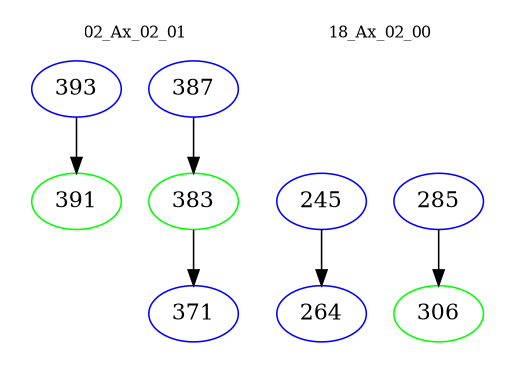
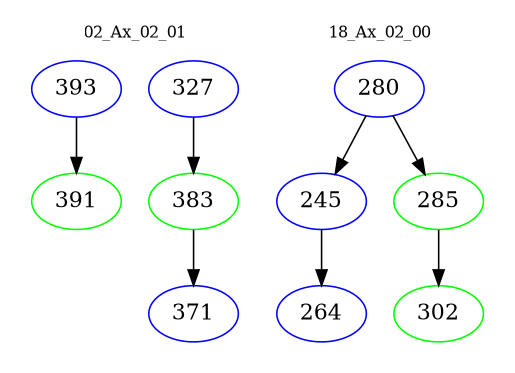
node "387": label "387" -> "327"
node "280": added
node "285": color blue -> green
node "306": label "306" -> "302"
